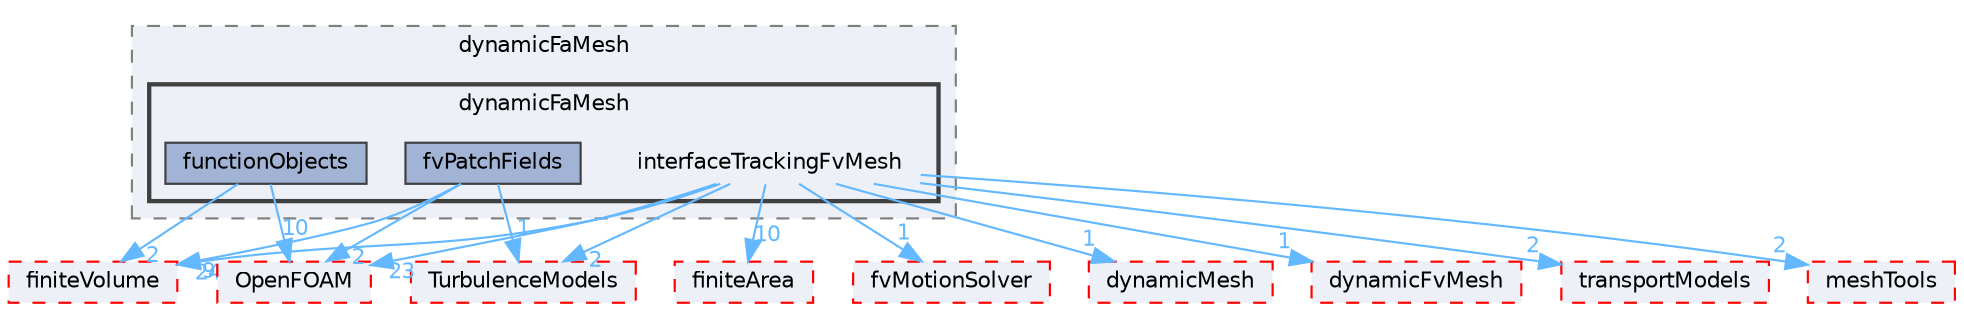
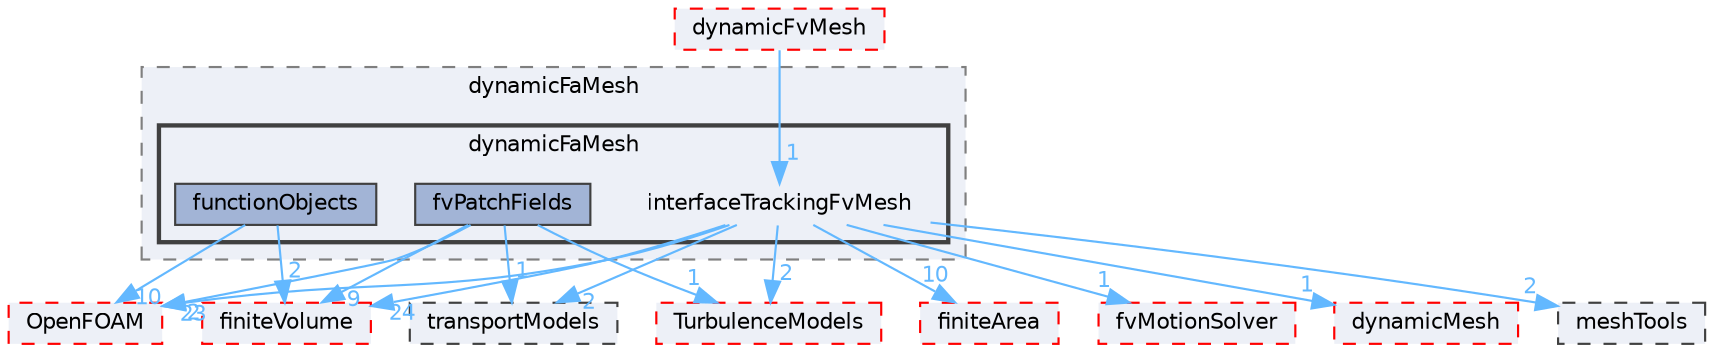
edge "interfaceTrackingFvMesh" -> "dynamicFvMesh": reversed
edge "fvPatchFields" -> "transportModels": added
node "transportModels": color red -> grey25
node "meshTools": color red -> grey25
